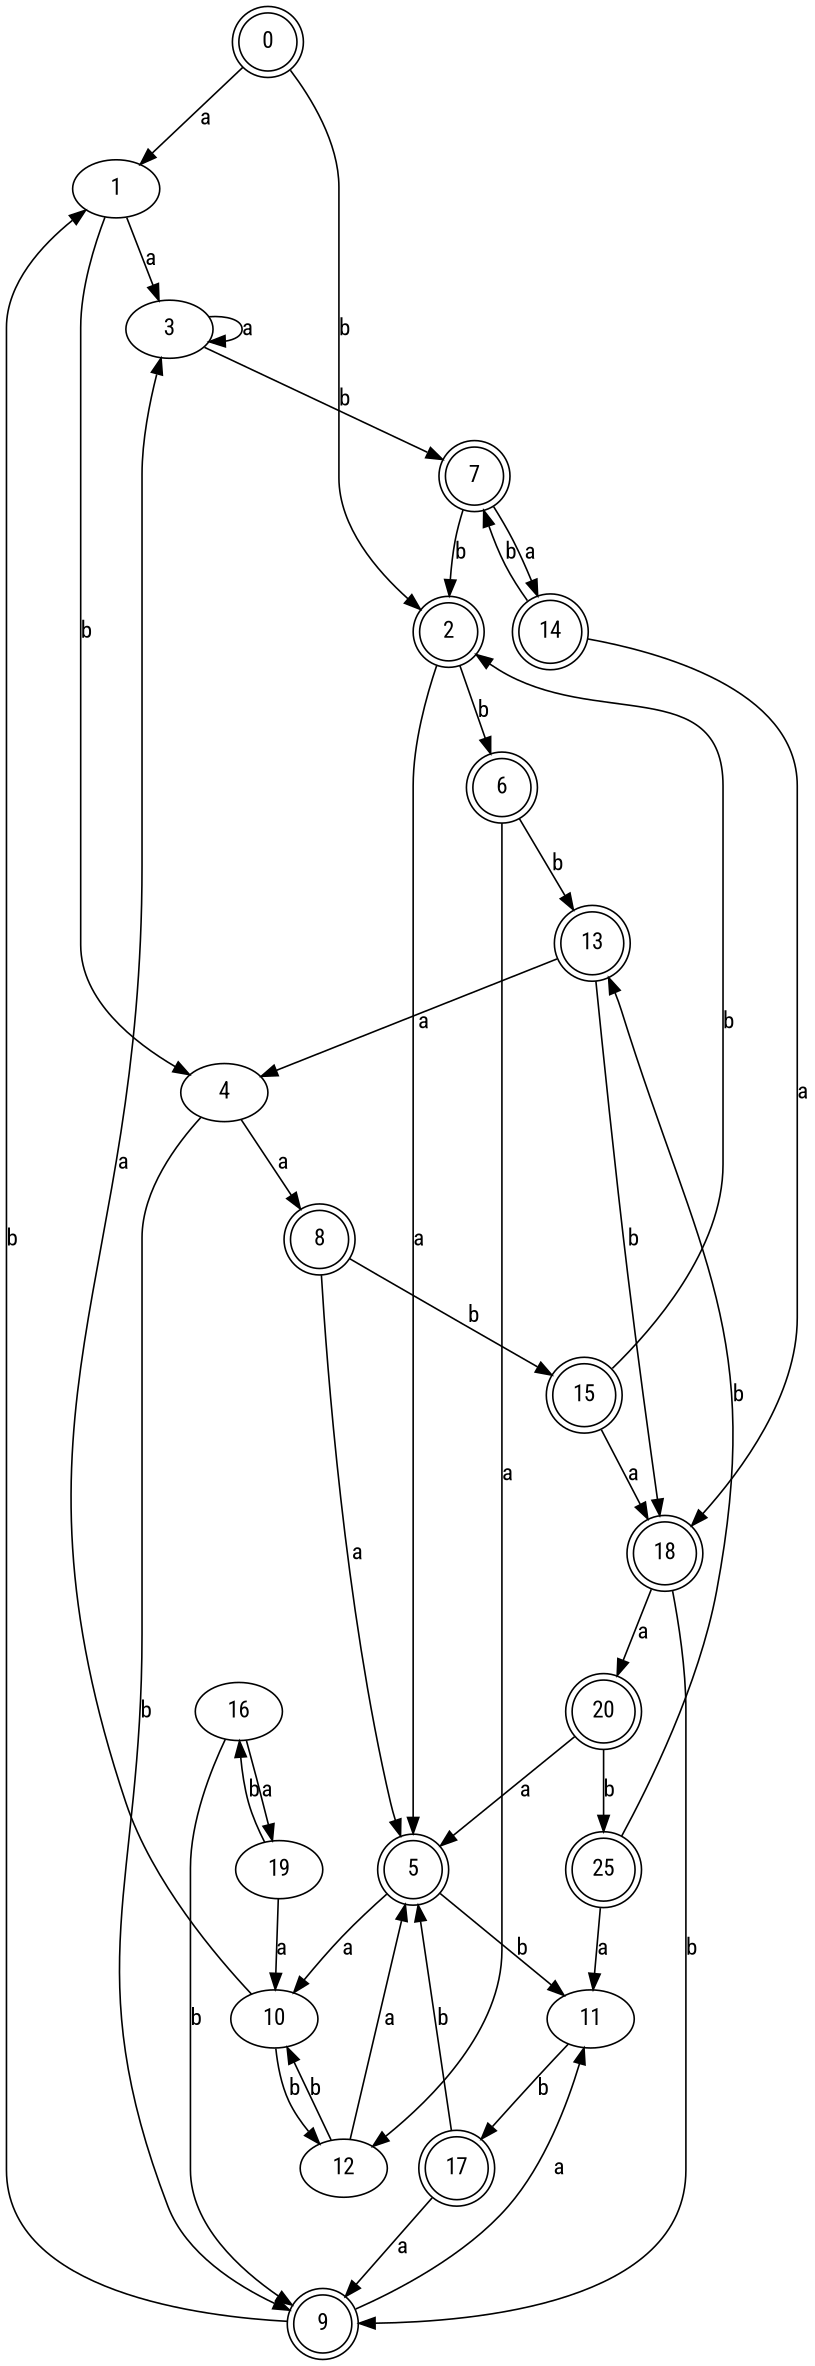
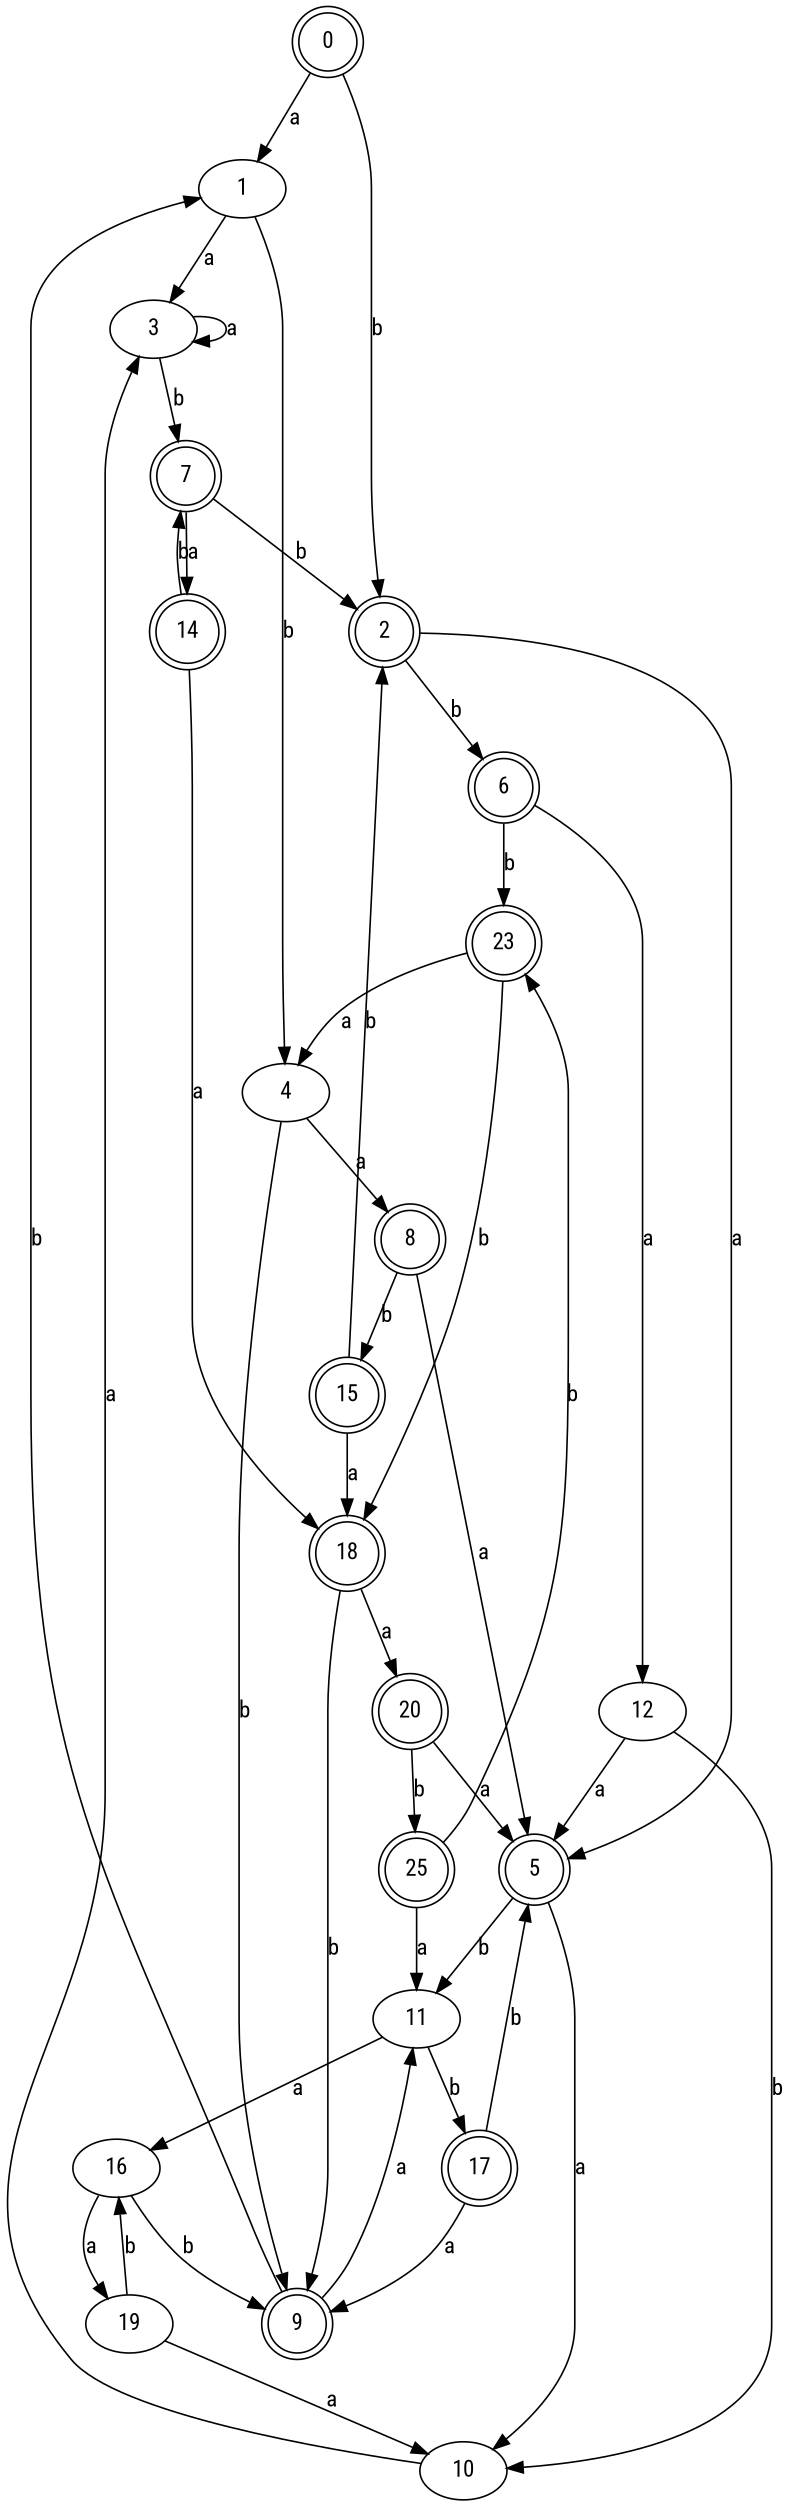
node "13": label "13" -> "23"
edge "11" -> "16": added, label "a"
edge "10" -> "12": removed, label "b"
